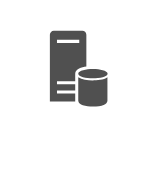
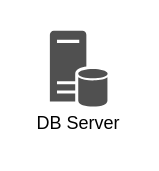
node "DB Server": added
